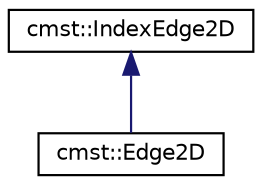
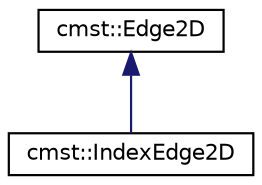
edge "cmst::Edge2D" -> "cmst::IndexEdge2D": reversed
